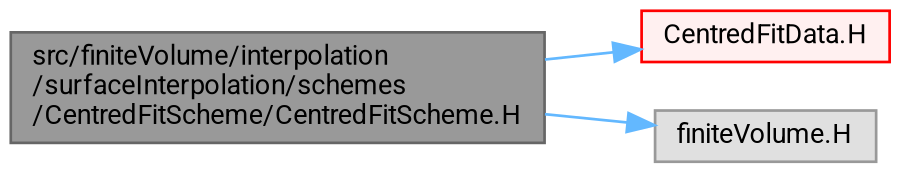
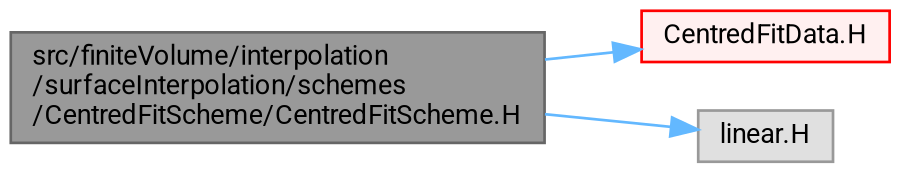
node "finiteVolume.H": label "finiteVolume.H" -> "linear.H"
